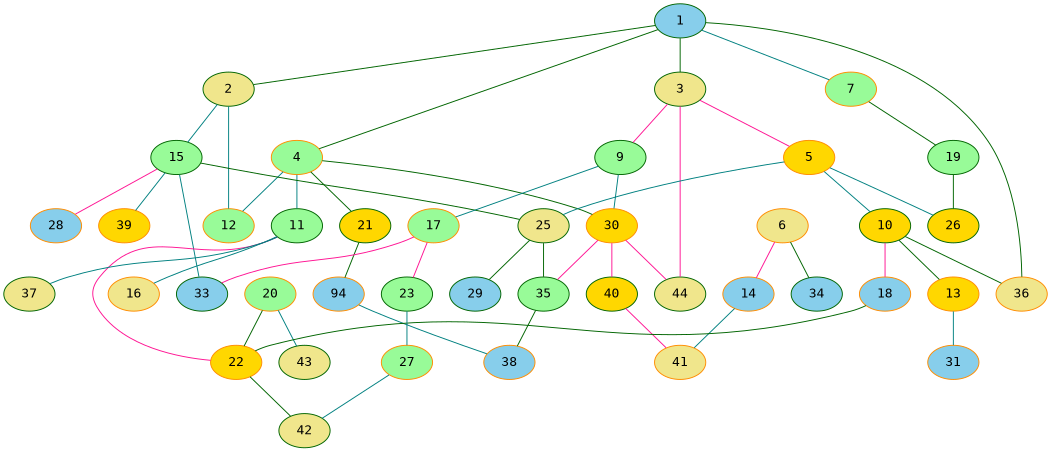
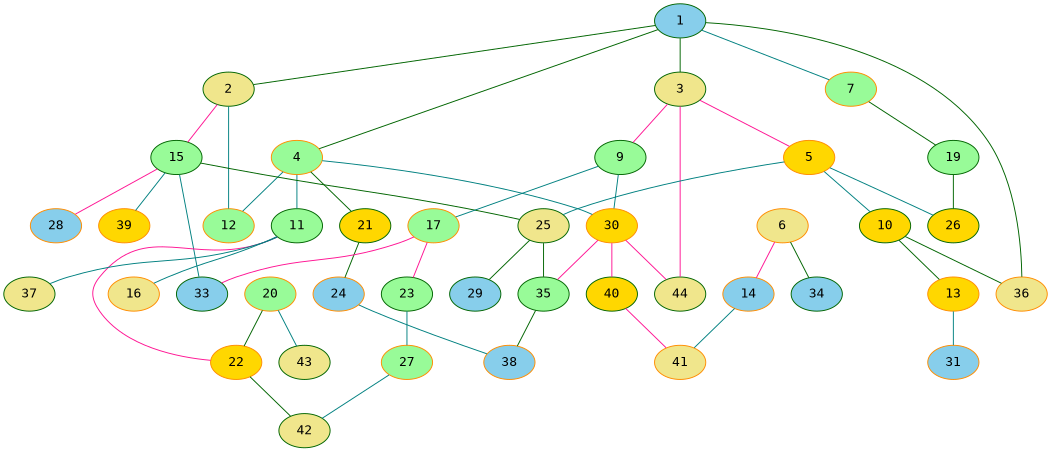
edge "2" -- "15": color teal -> deeppink
edge "4" -- "30": color darkgreen -> teal
node "94": label "94" -> "24"
node "18": removed
